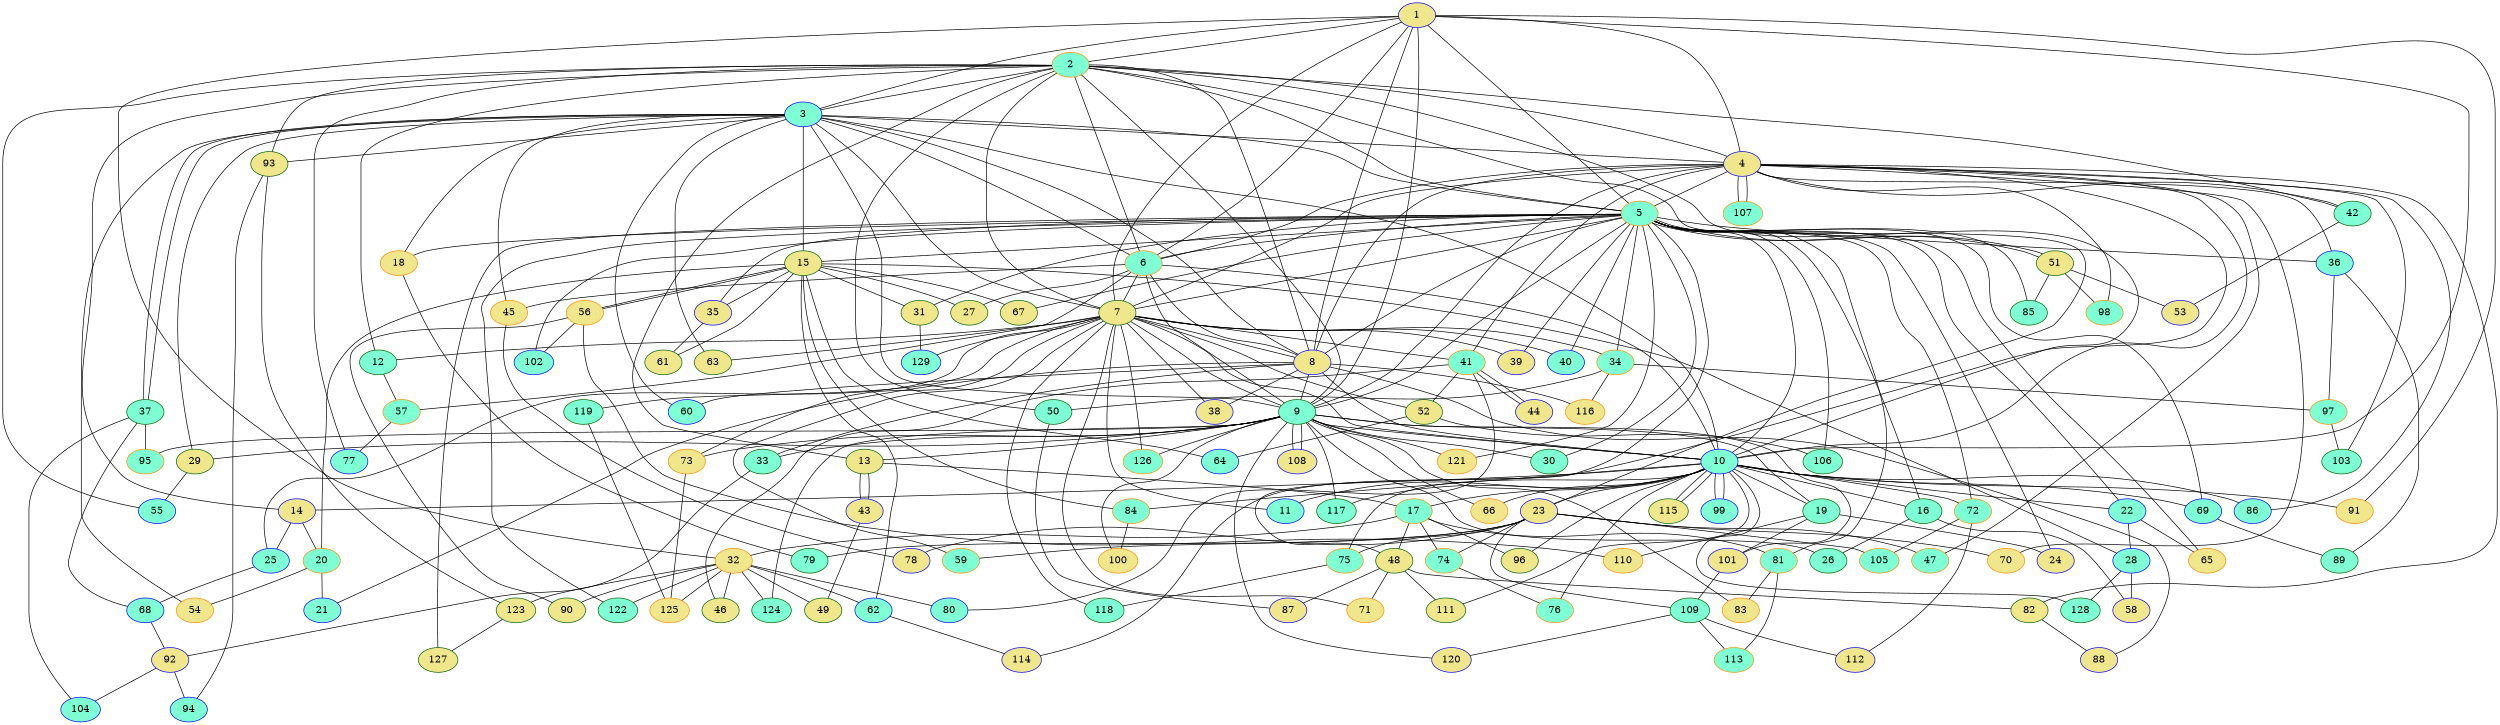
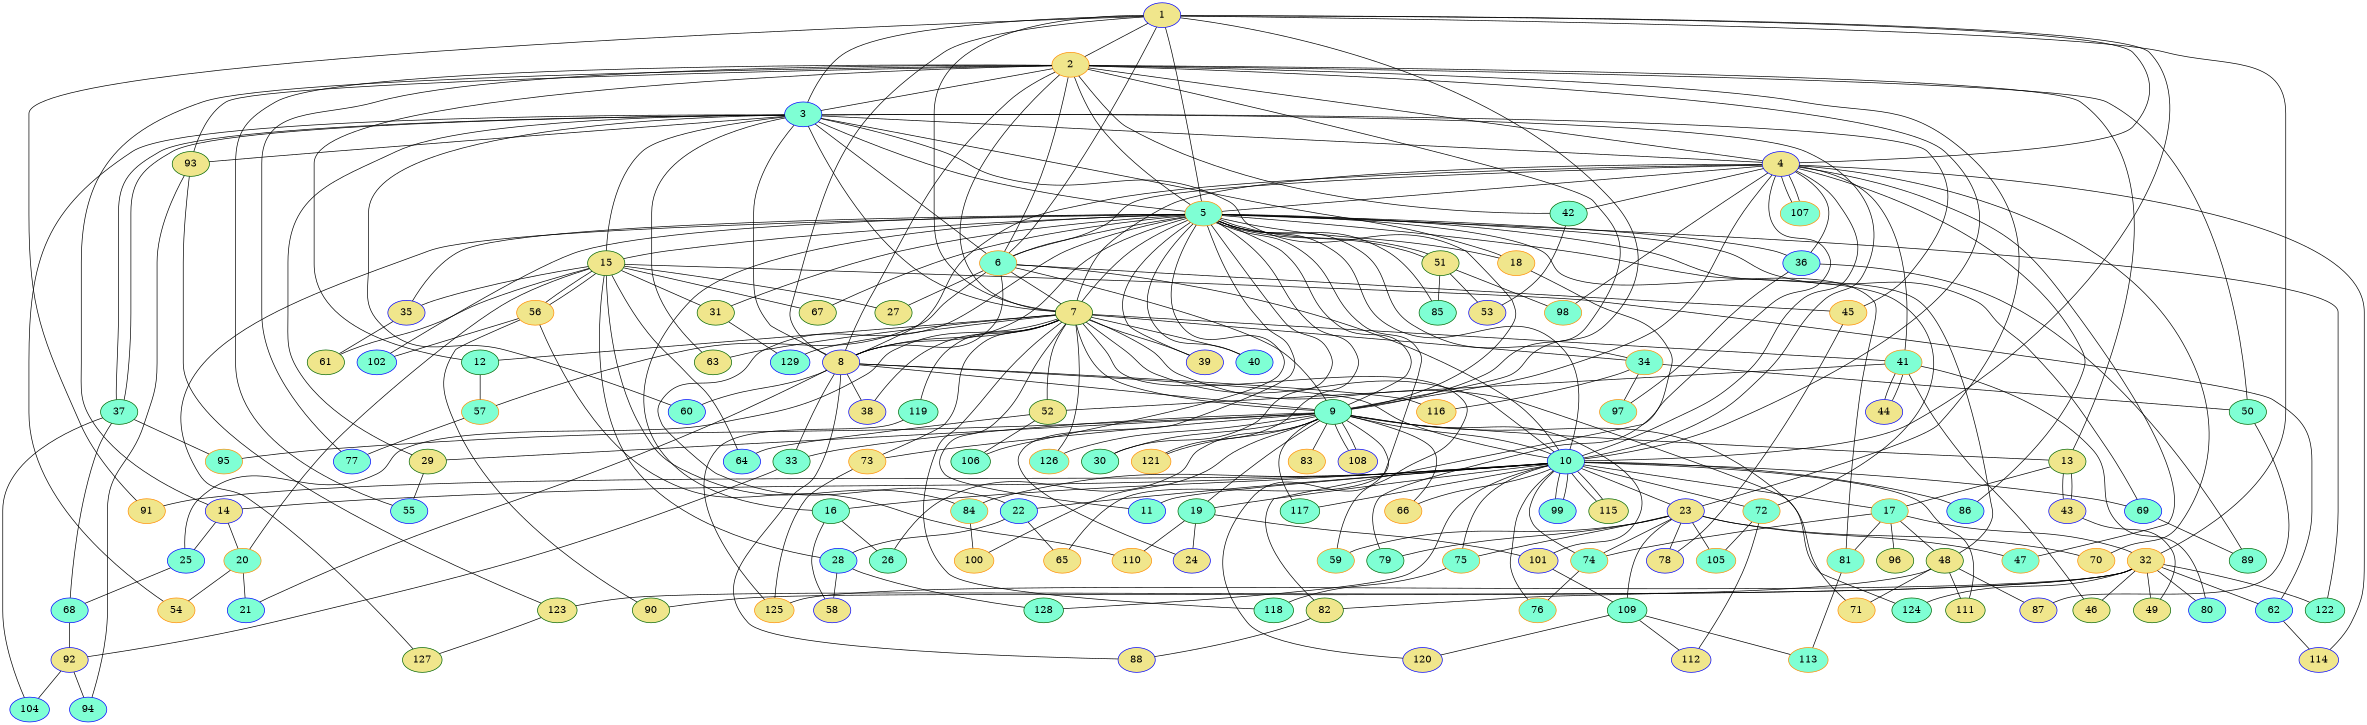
node "2": fillcolor aquamarine -> khaki
node "103": removed
edge "10" -- "96": now "10" -- "74"
edge "81" -- "83": removed
